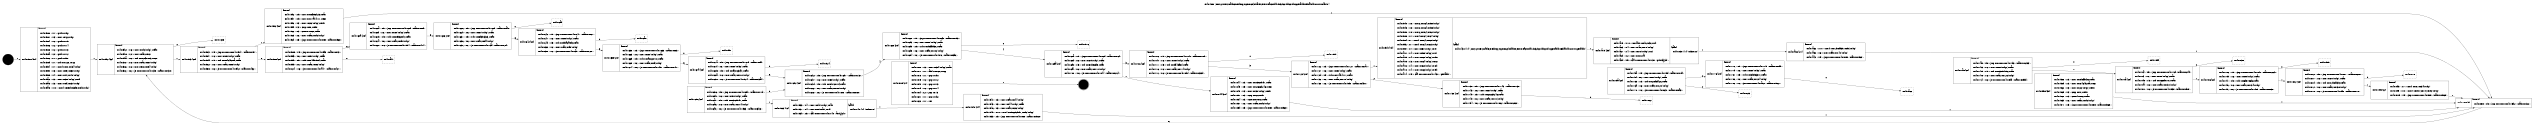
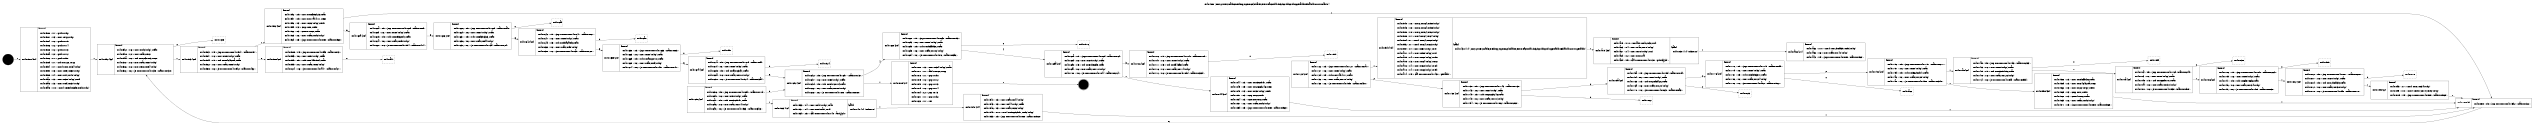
edge "0x4015ee [28]" -> "0x40160a [28]": now "0x4019b2 [30]" -> "0x40160a [28]"
edge "0x401a32 [21]" -> "0x401eee [5]": removed, label "1"
edge "0x401706 [28]" -> "0x401722 [28]": removed, label "3"
node "0x401792 [28]": added
edge "0x4016b2 [28]" -> "0x401e0e [21]": added, label "1"
edge "0x40173e [28]" -> "0x40175a [28]": added, label "2"
